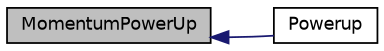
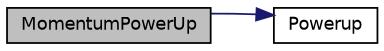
edge "Powerup" -> "MomentumPowerUp": reversed
